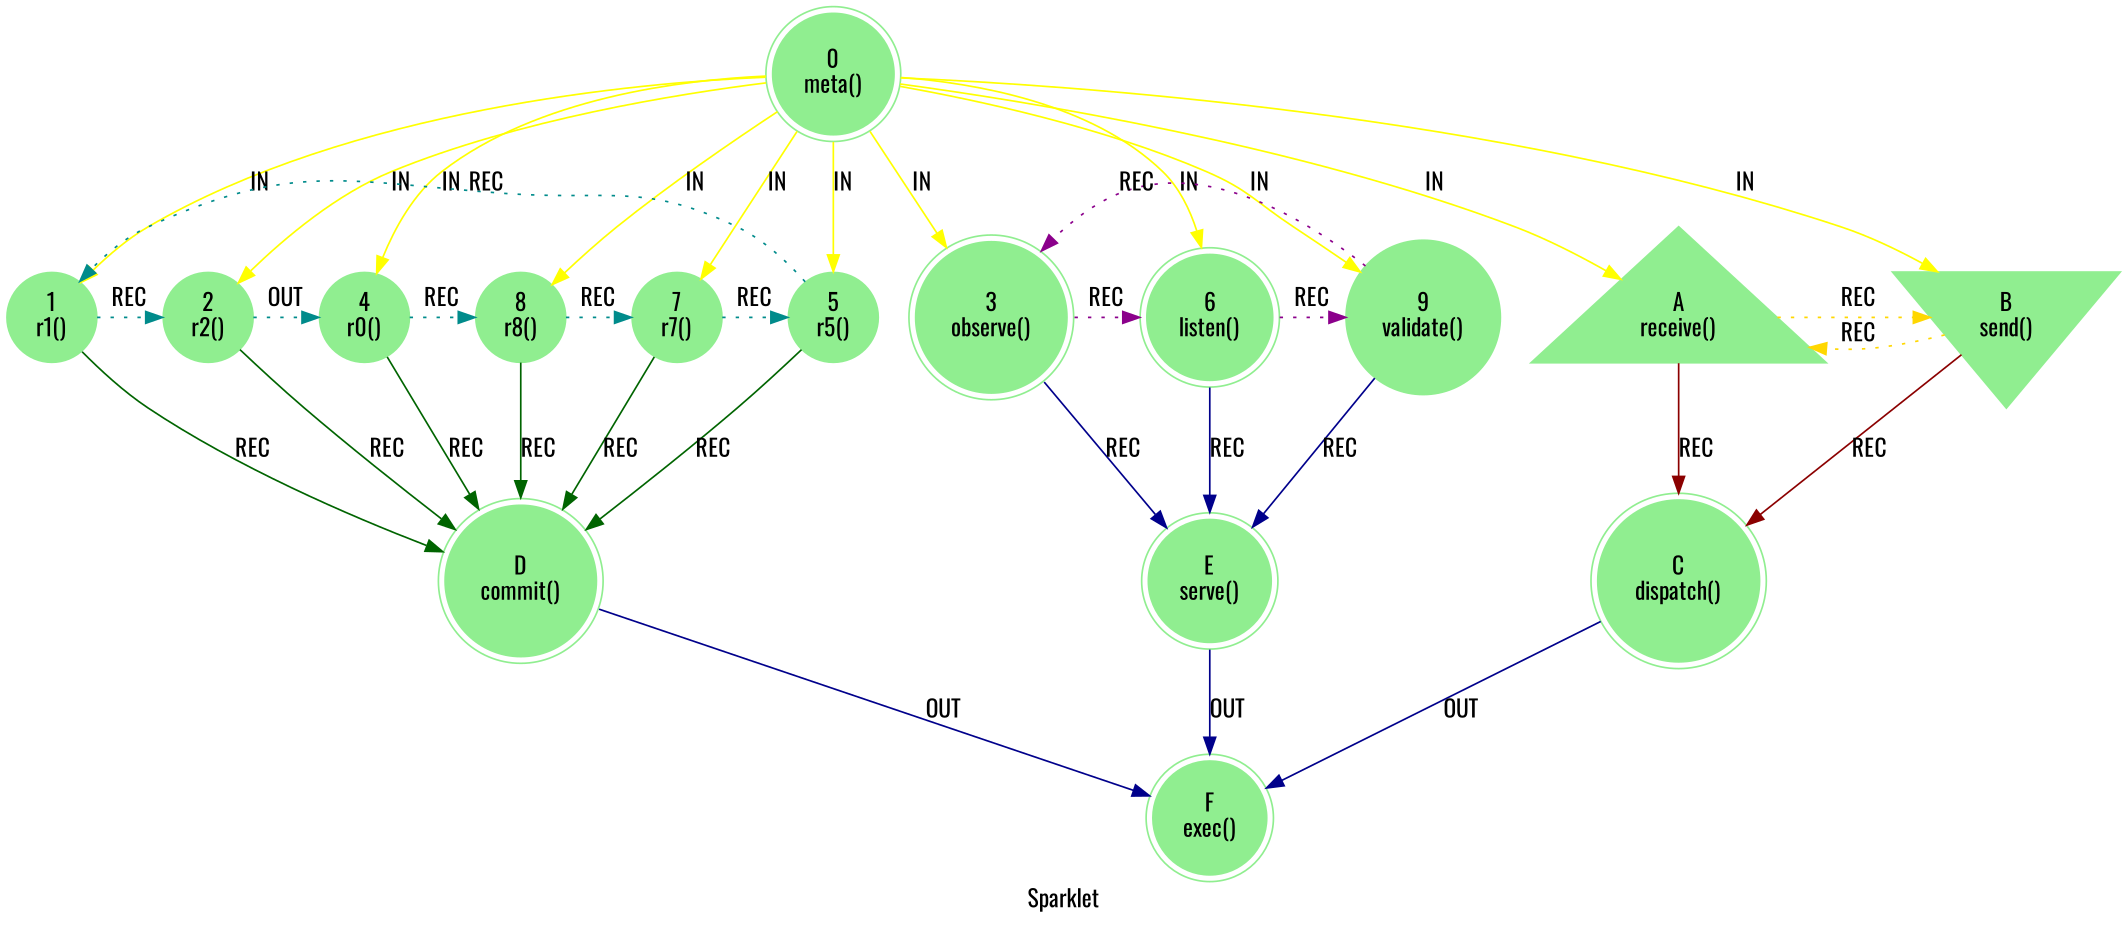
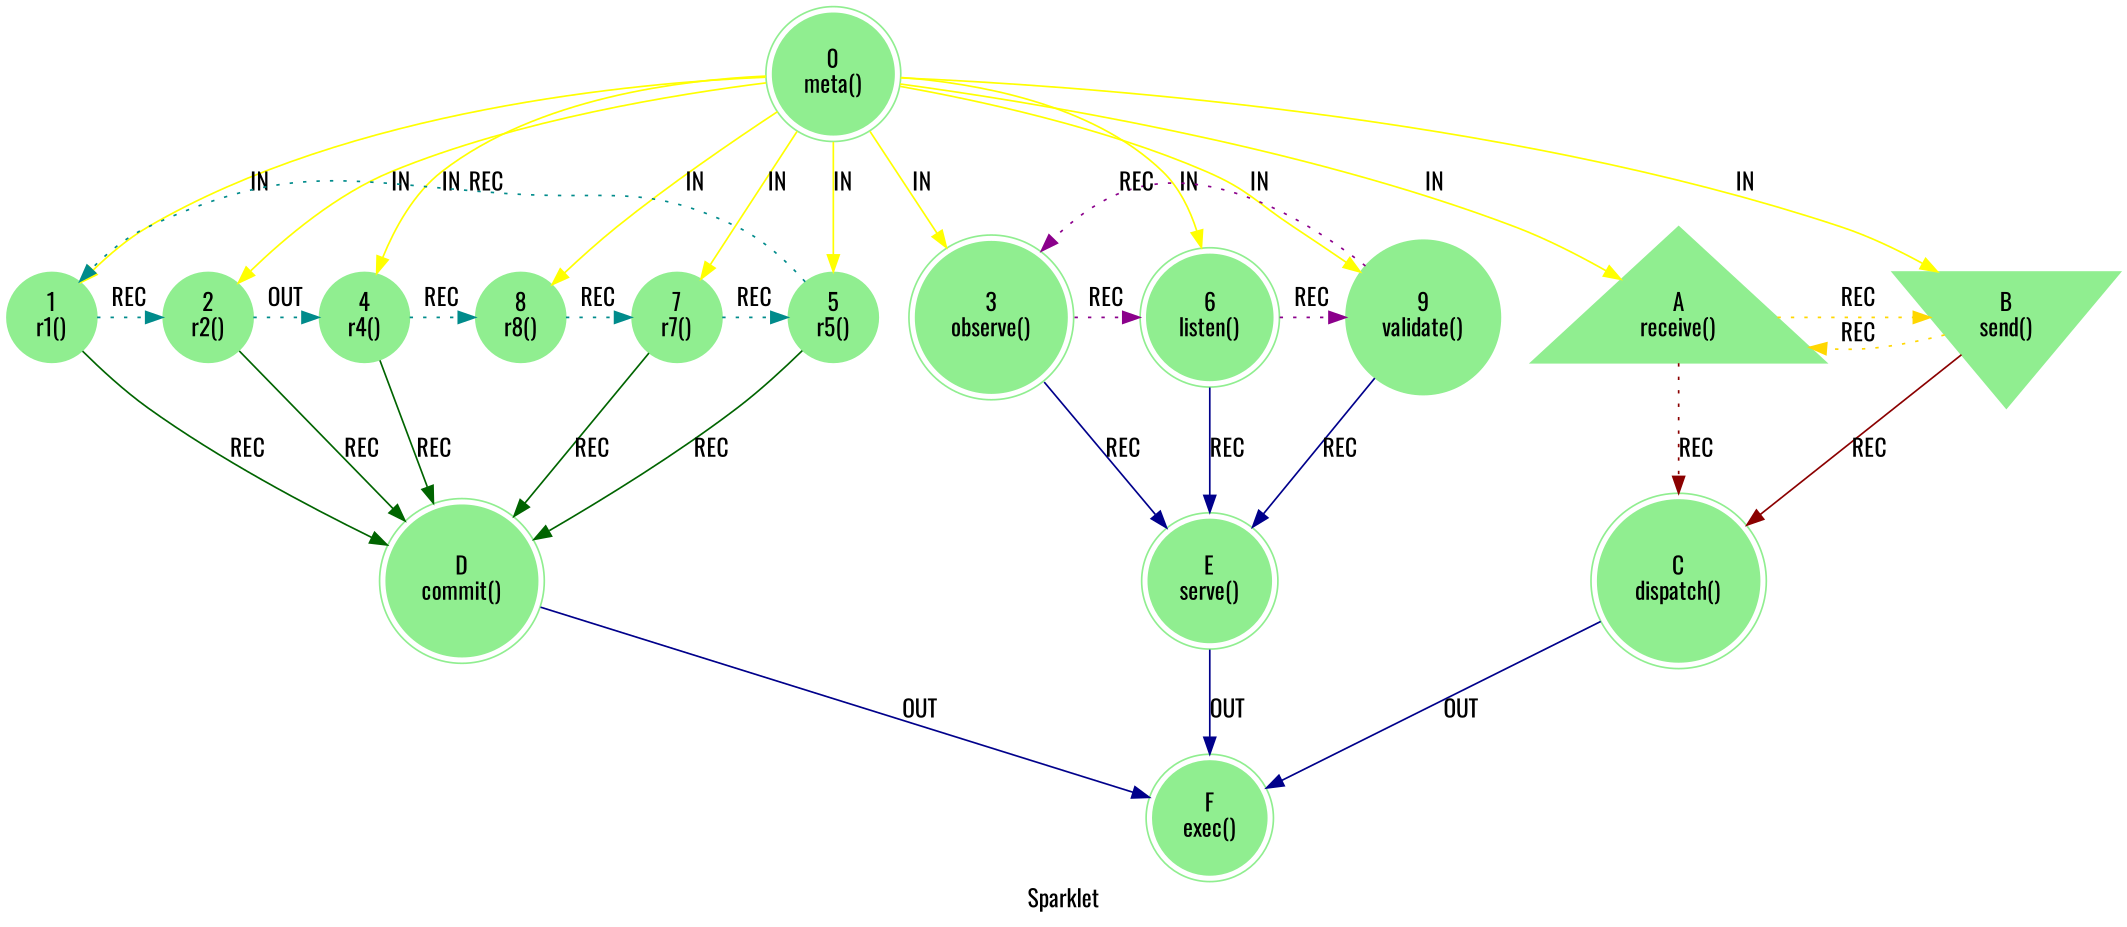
node "4 r0()": label "4 r0()" -> "4 r4()"
edge "A receive()" -> "C dispatch()": style solid -> dotted
edge "8 r8()" -> "D commit()": removed, label "REC"
